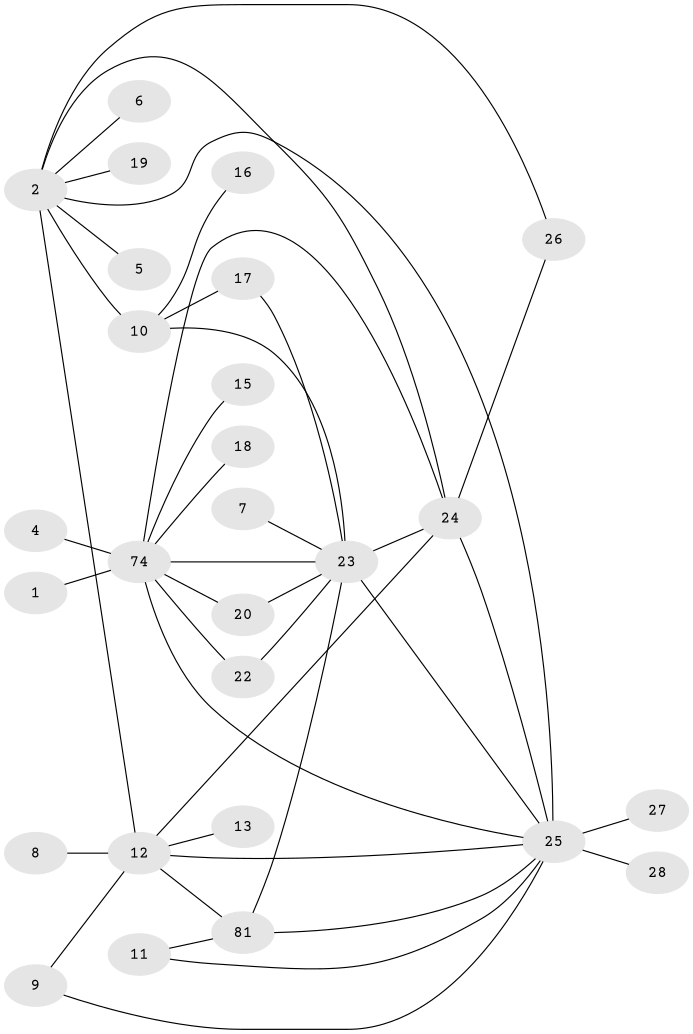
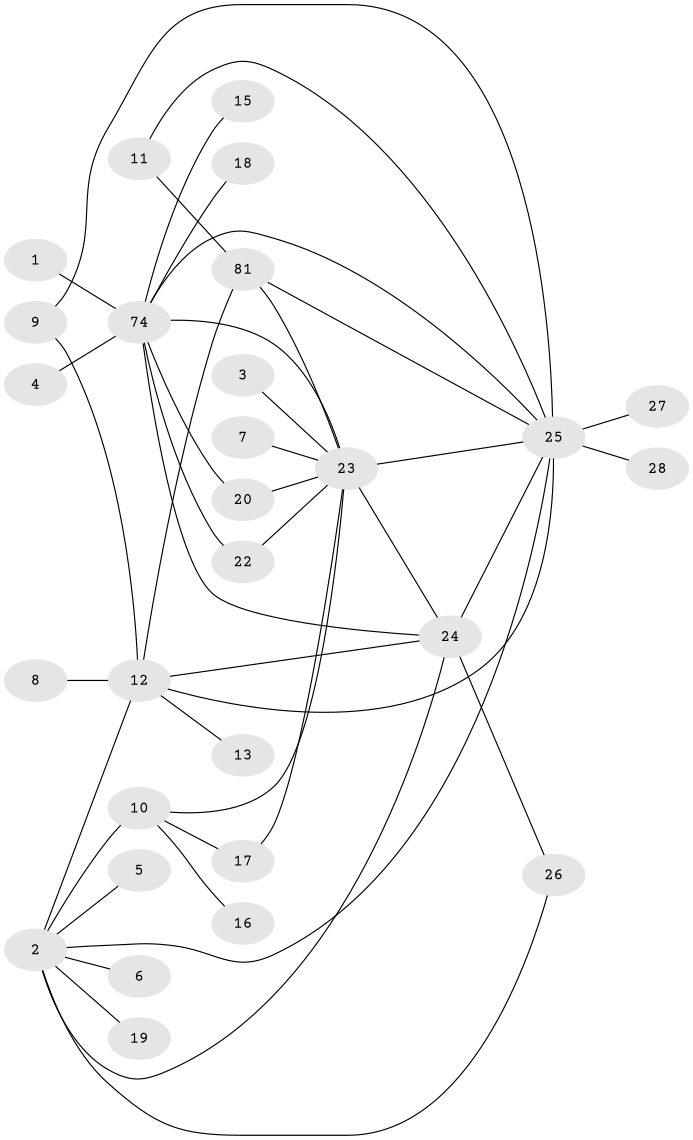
node "3": added
